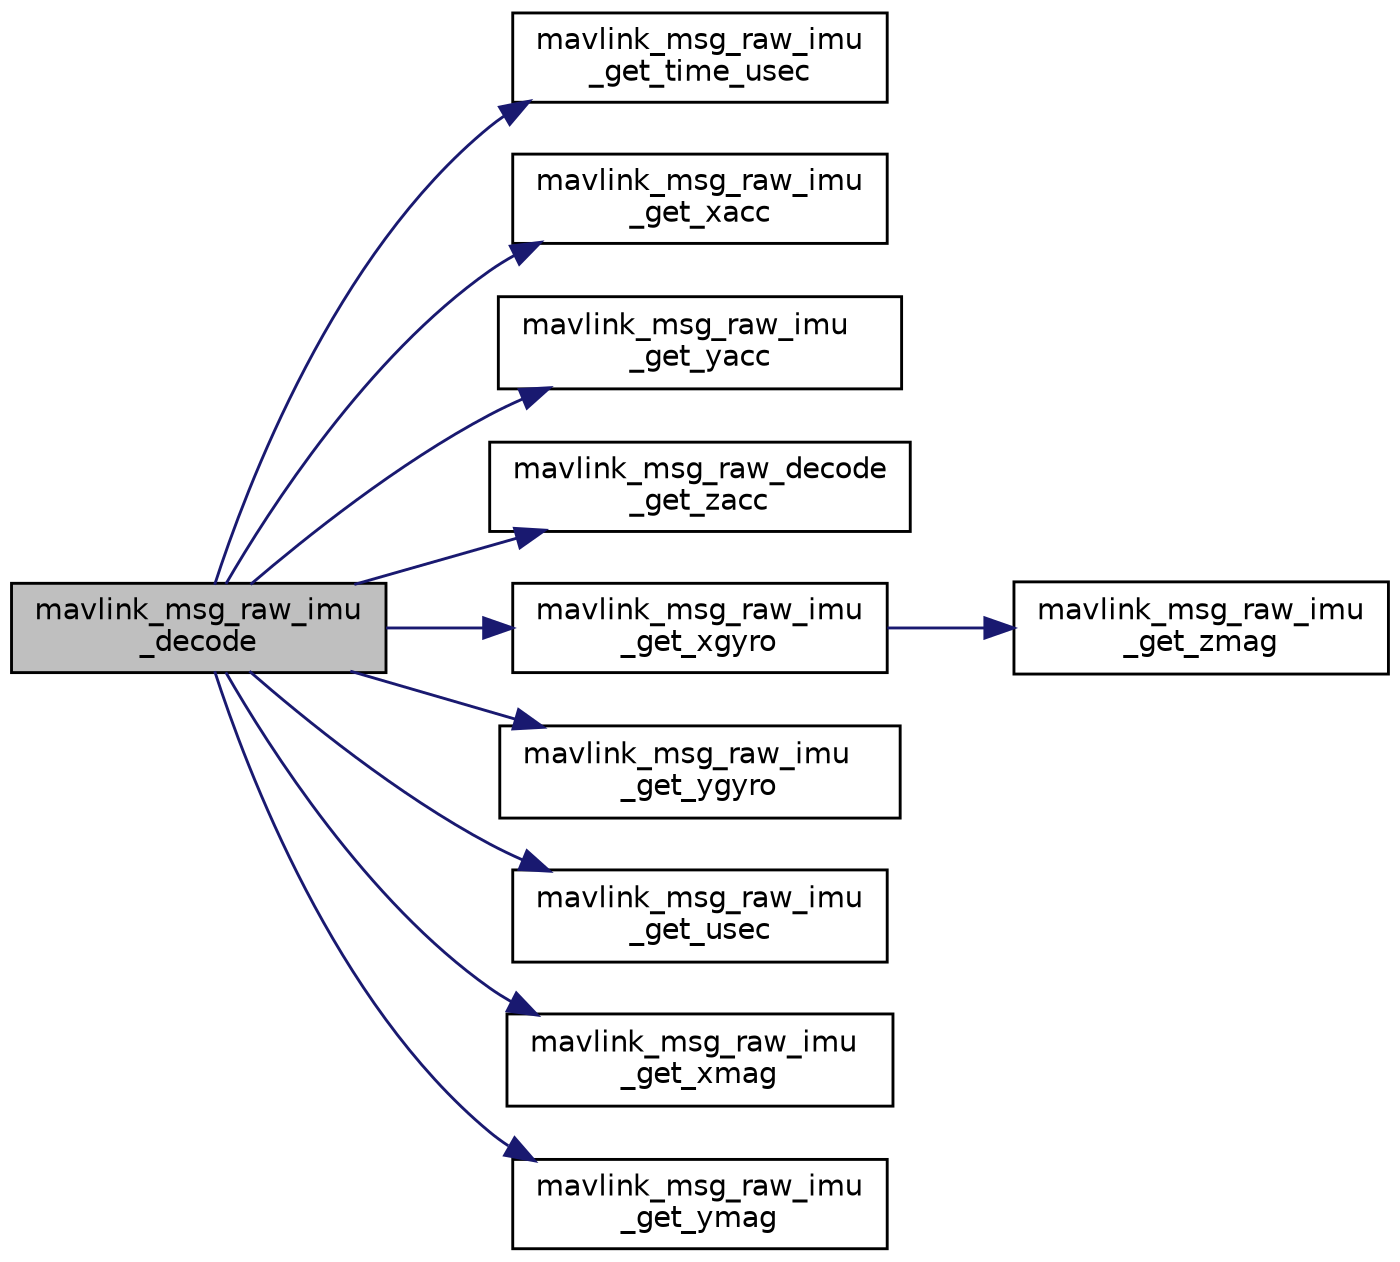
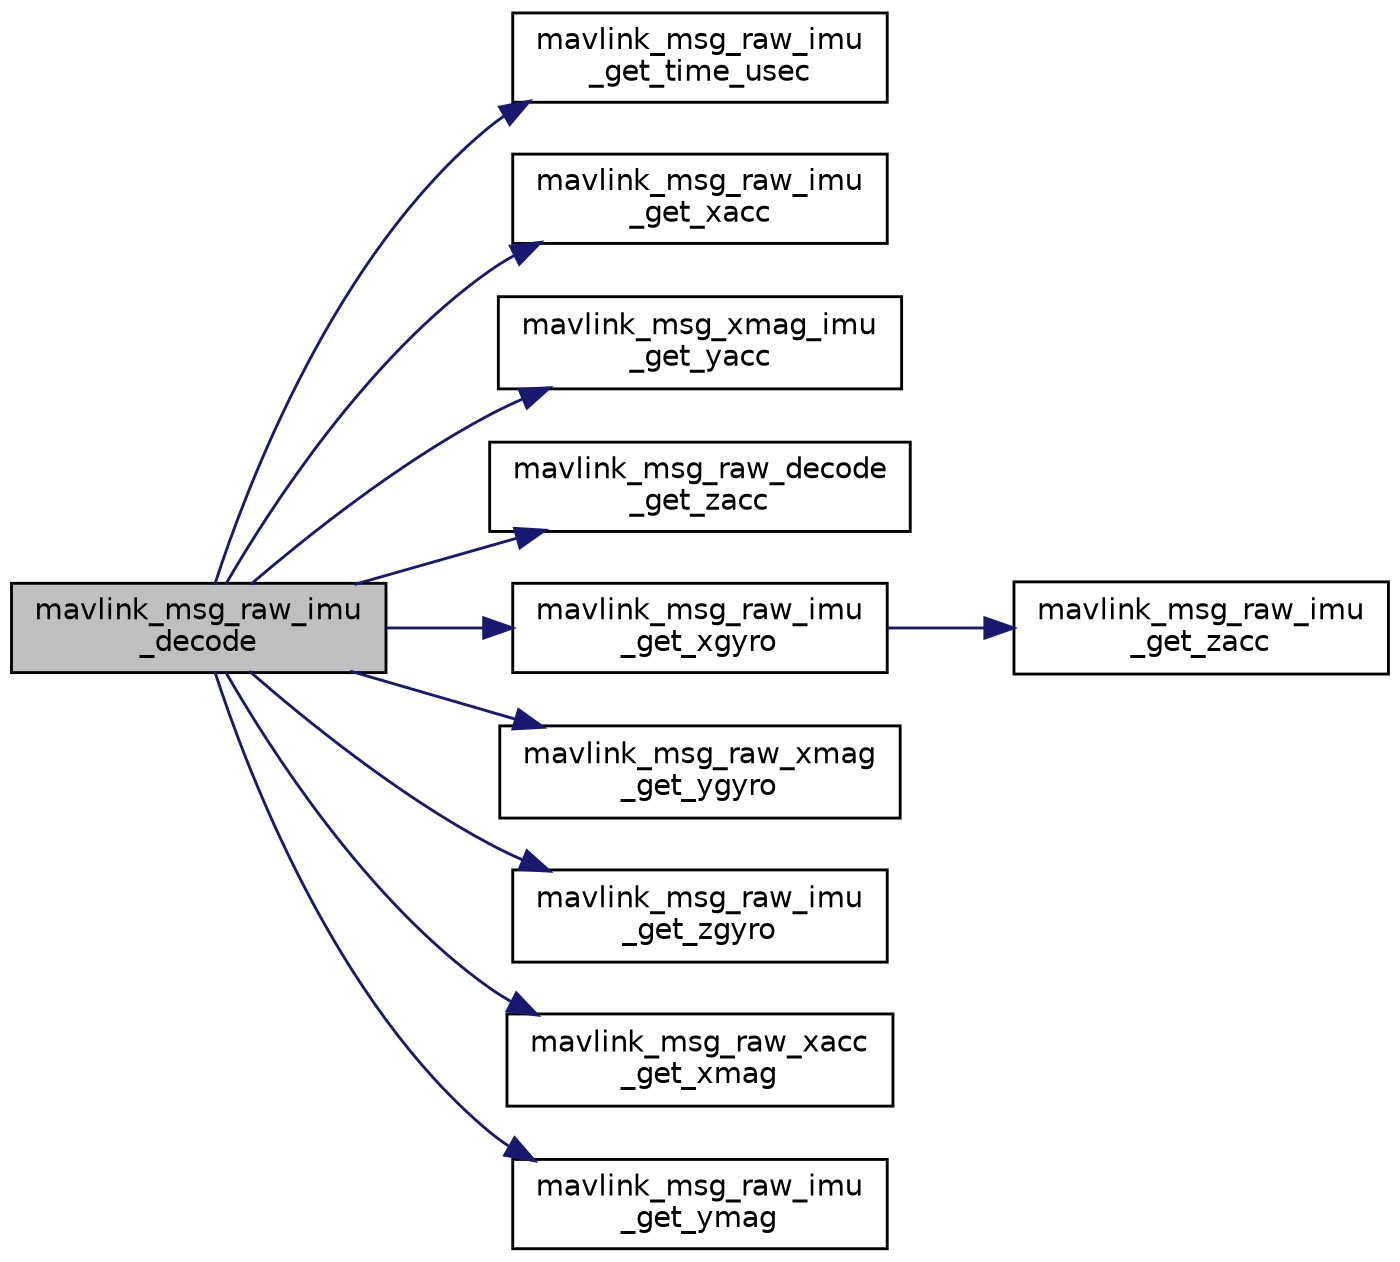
node "mavlink_msg_raw_imu _get_yacc": label "mavlink_msg_raw_imu _get_yacc" -> "mavlink_msg_xmag_imu _get_yacc"
node "mavlink_msg_raw_imu _get_zmag": label "mavlink_msg_raw_imu _get_zmag" -> "mavlink_msg_raw_imu _get_zacc"
node "mavlink_msg_raw_imu _get_ygyro": label "mavlink_msg_raw_imu _get_ygyro" -> "mavlink_msg_raw_xmag _get_ygyro"
node "mavlink_msg_raw_imu _get_usec": label "mavlink_msg_raw_imu _get_usec" -> "mavlink_msg_raw_imu _get_zgyro"
node "mavlink_msg_raw_imu _get_xmag": label "mavlink_msg_raw_imu _get_xmag" -> "mavlink_msg_raw_xacc _get_xmag"
